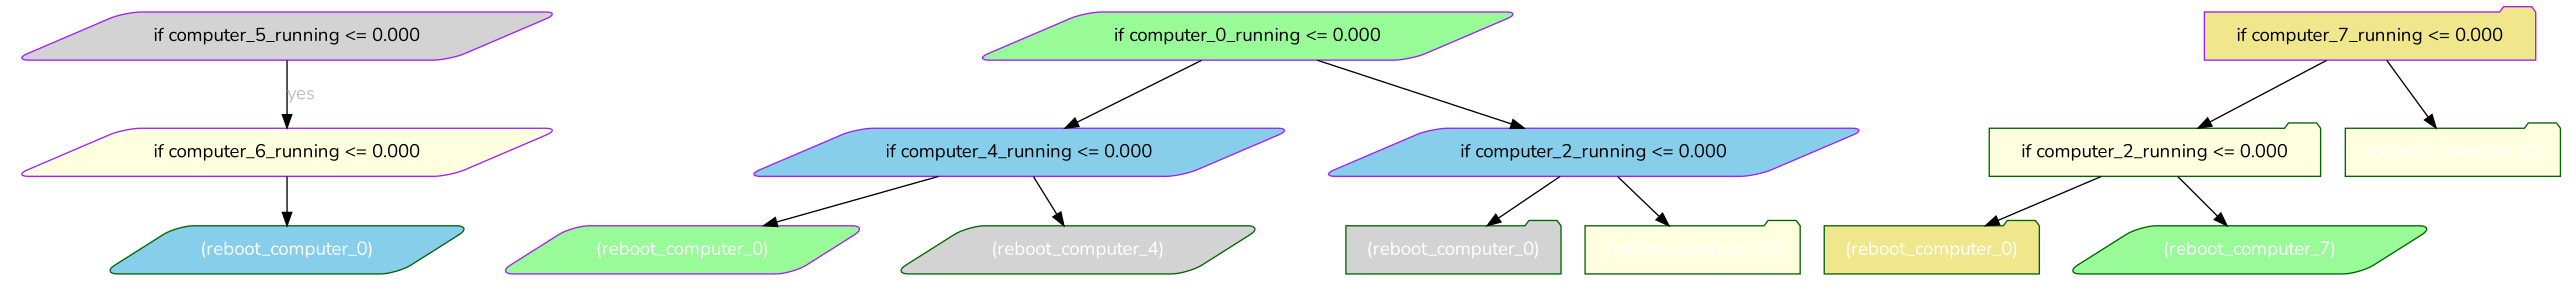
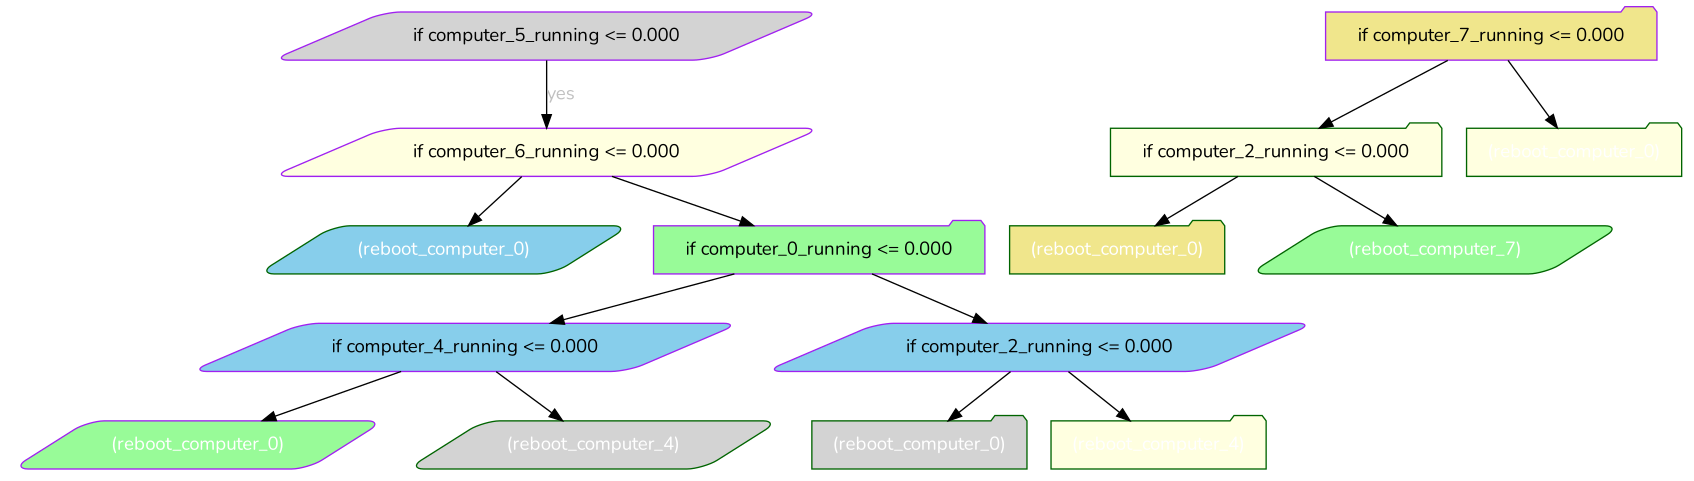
node "if computer_0_running <= 0.000": shape parallelogram -> folder
edge "if computer_6_running <= 0.000" -> "if computer_0_running <= 0.000": added
